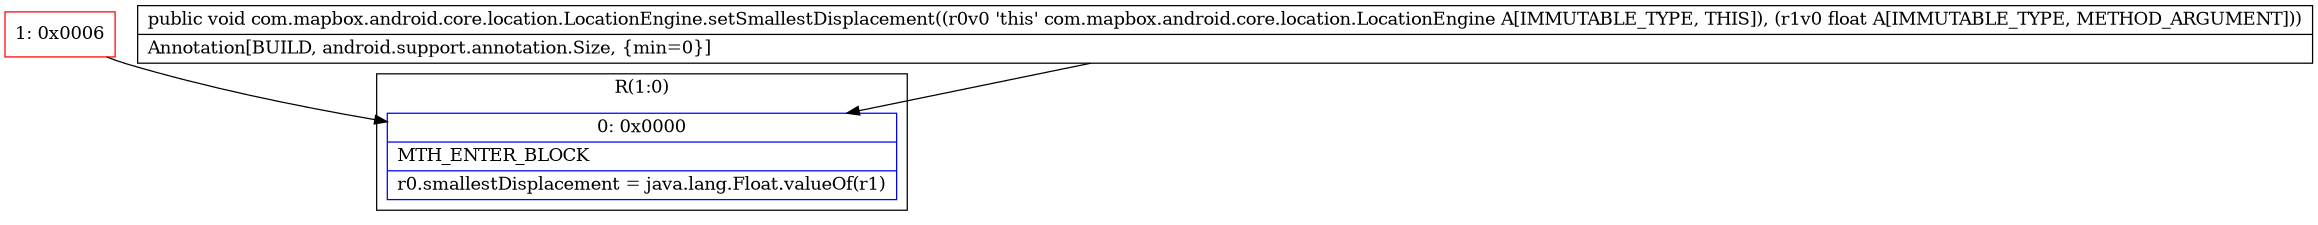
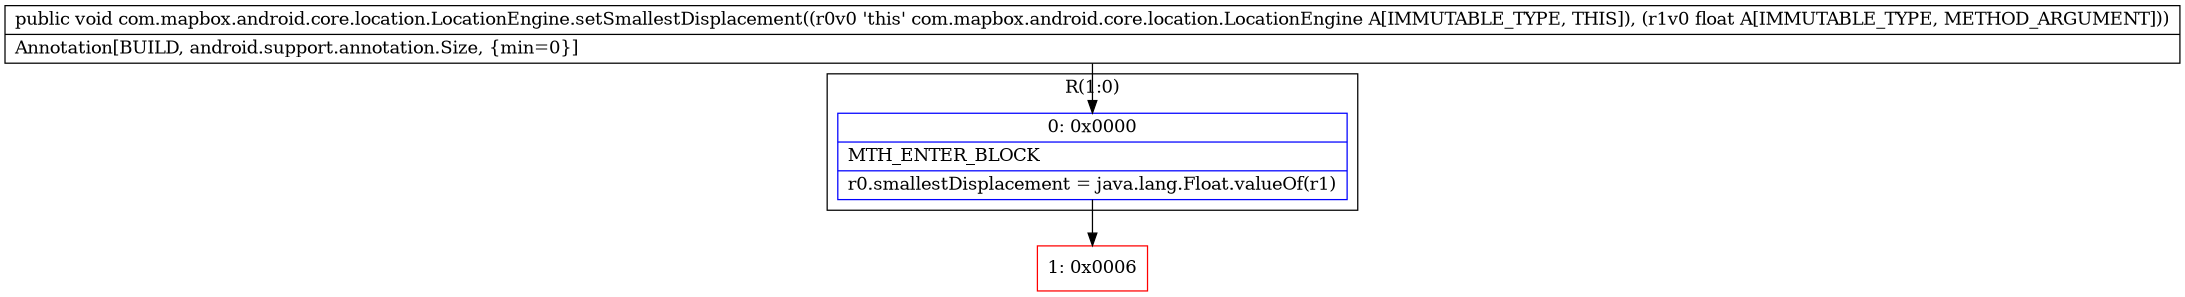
edge "1: 0x0006" -> "0: 0x0000": reversed
